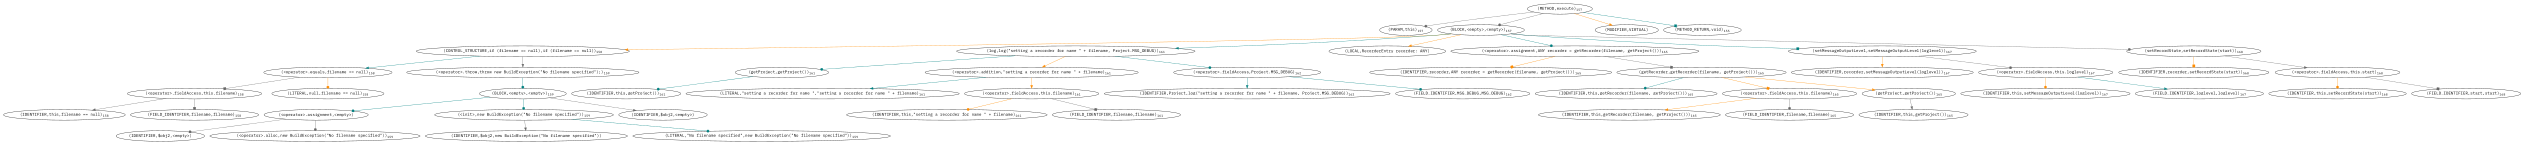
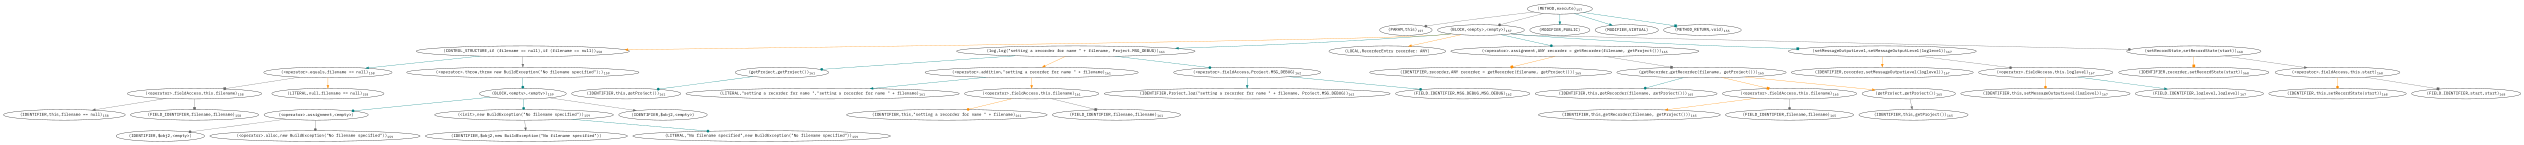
edge "(METHOD,execute)" -> "(MODIFIER,VIRTUAL)": color darkorange -> teal
node "(MODIFIER,PUBLIC)": added
edge "(<operator>.equals,filename == null)" -> "(LITERAL,null,filename == null)": arrowhead dot -> normal
